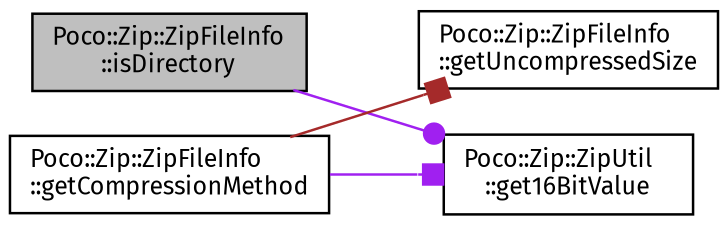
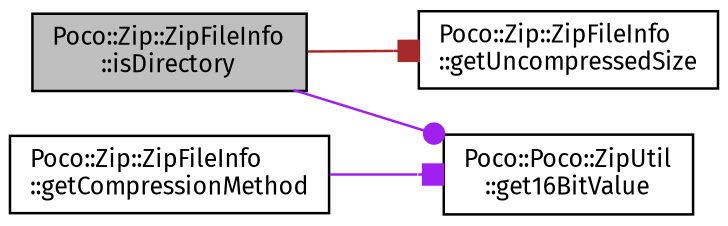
edge "Poco::Zip::ZipFileInfo ::getCompressionMethod" -> "Poco::Zip::ZipFileInfo ::getUncompressedSize": now "Poco::Zip::ZipFileInfo ::isDirectory" -> "Poco::Zip::ZipFileInfo ::getUncompressedSize"
node "Poco::Zip::ZipUtil ::get16BitValue": label "Poco::Zip::ZipUtil ::get16BitValue" -> "Poco::Poco::ZipUtil ::get16BitValue"
